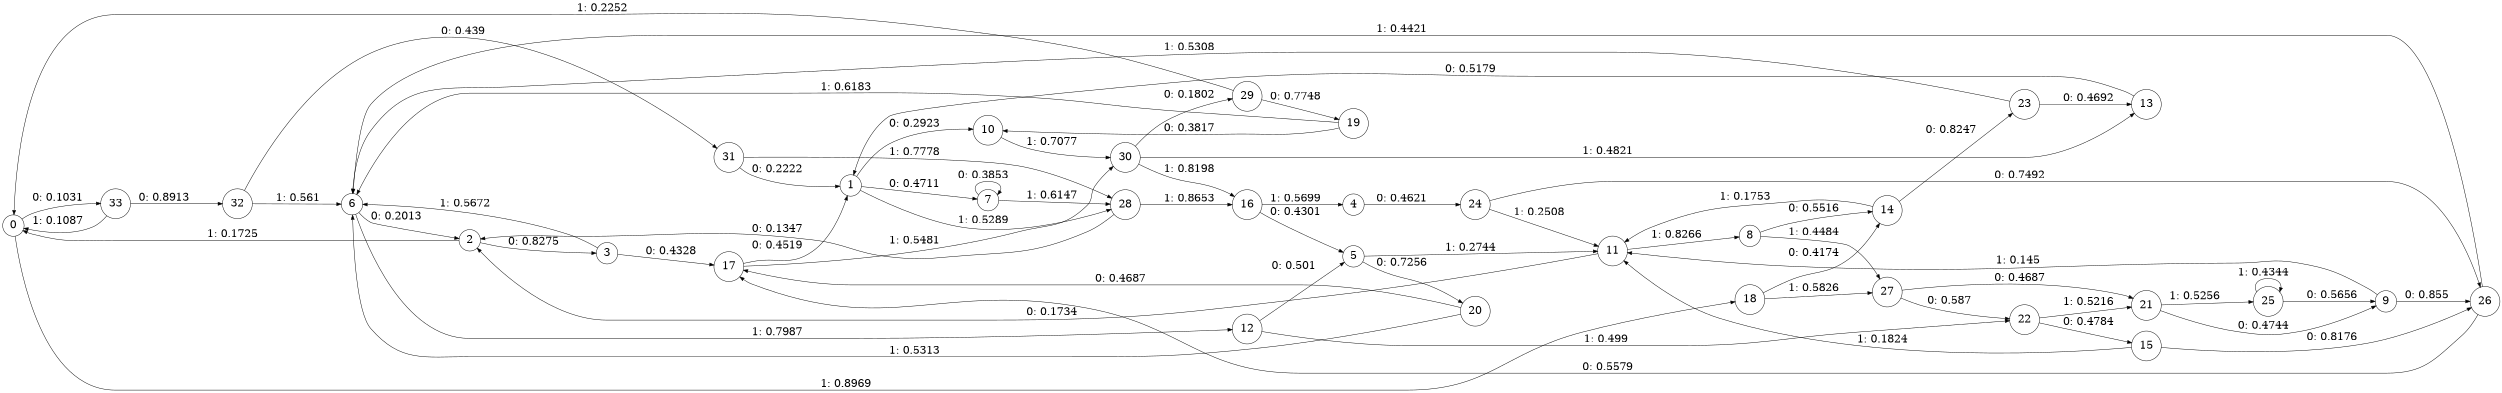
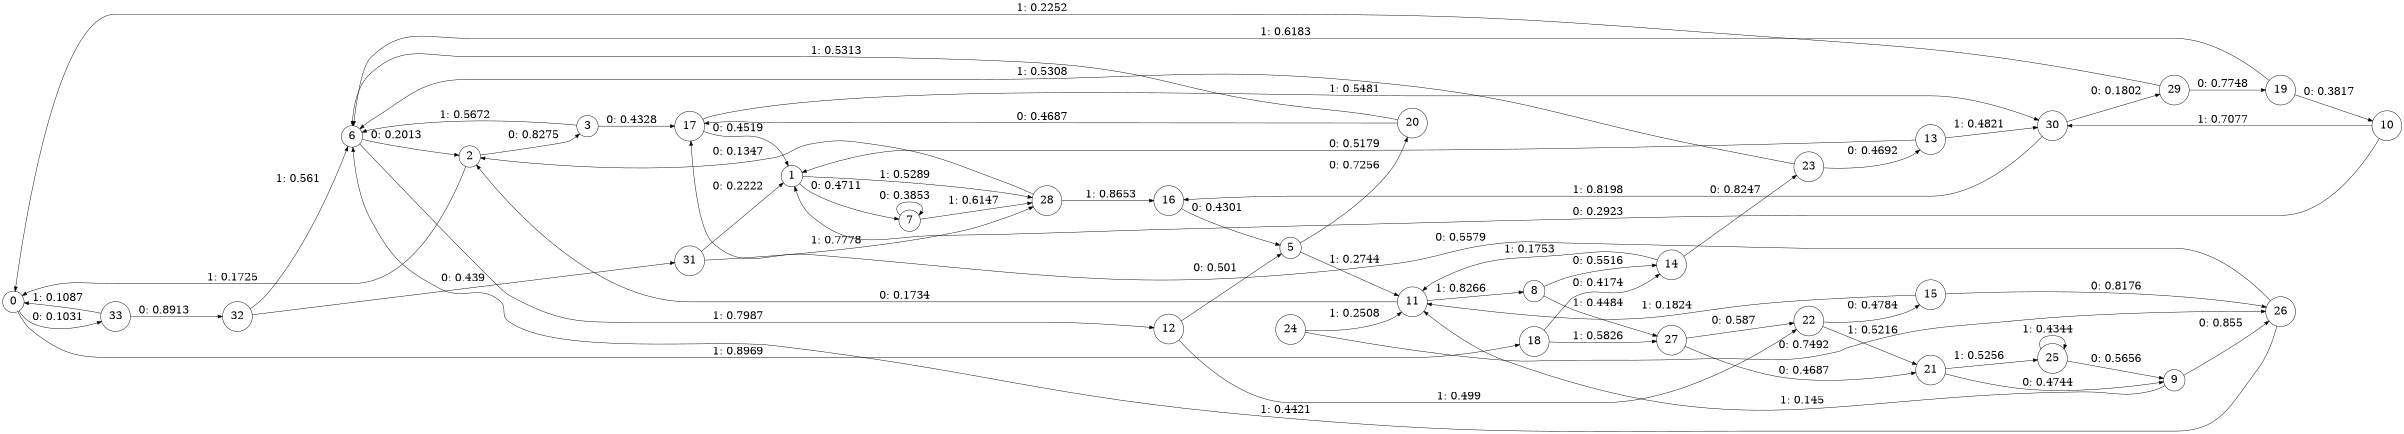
edge "1" -> "10": reversed
edge "30" -> "13": reversed
node "4": removed
